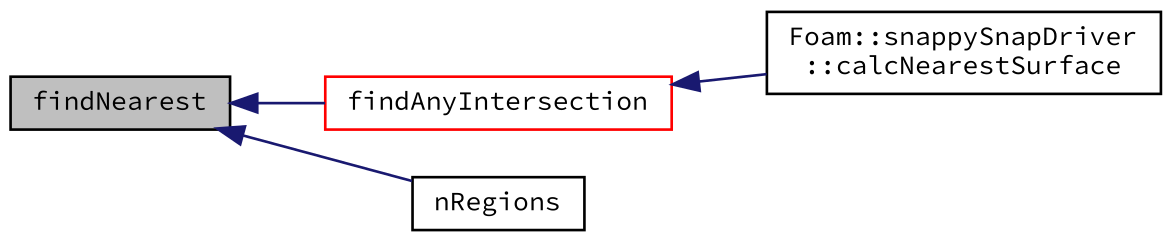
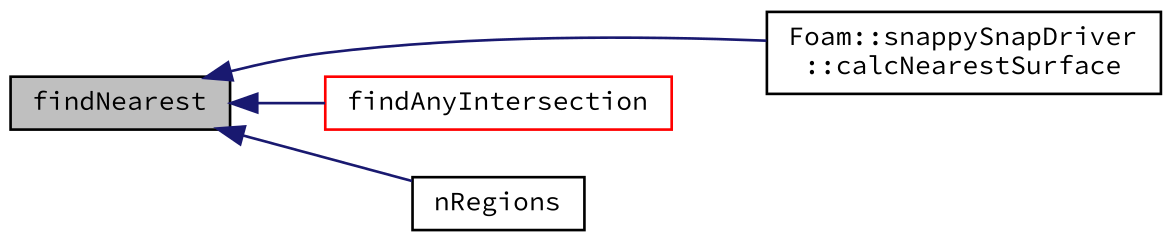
edge "Foam::snappySnapDriver ::calcNearestSurface" -> "findAnyIntersection": now "Foam::snappySnapDriver ::calcNearestSurface" -> "findNearest"
